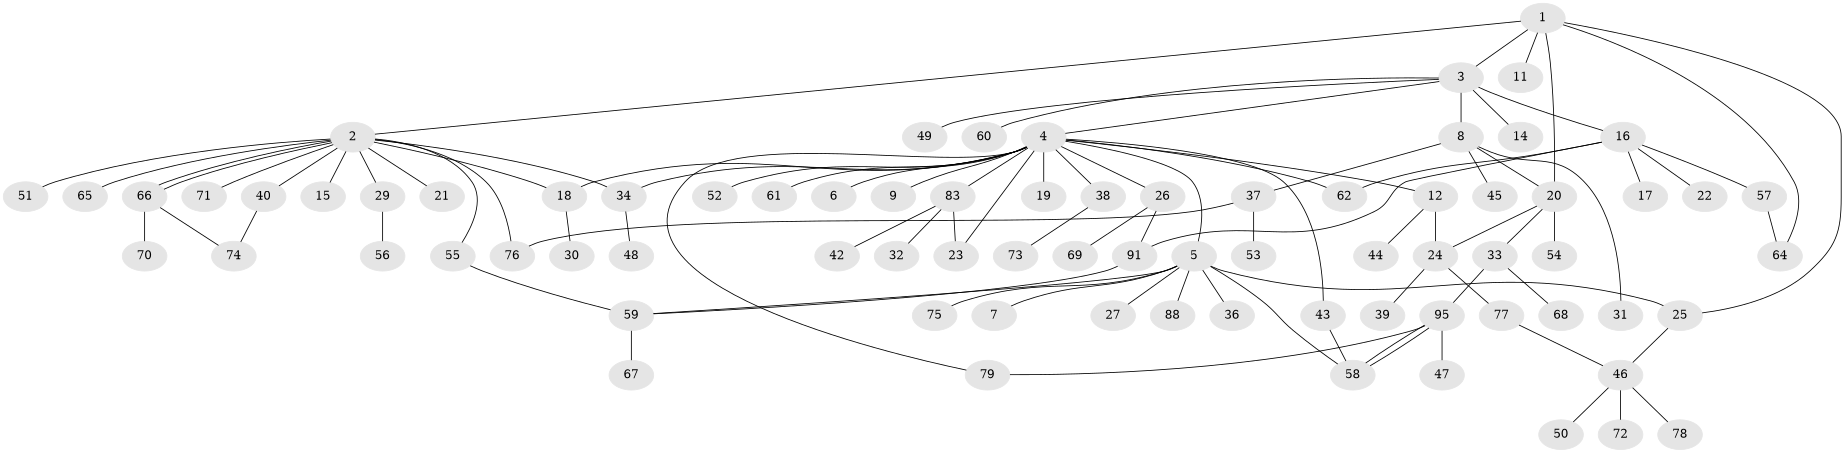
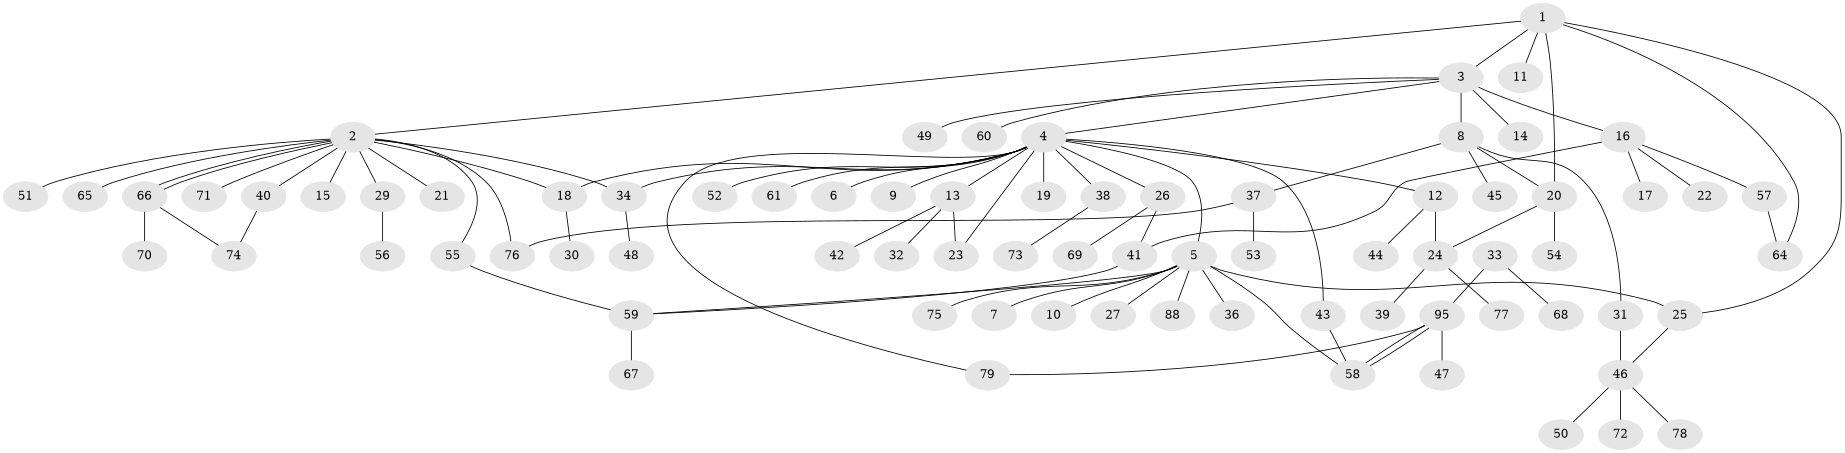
node "83": label "83" -> "13"
node "62": removed
edge "20" -- "33": removed
node "91": label "91" -> "41"
node "10": added
edge "77" -- "46": now "31" -- "46"
